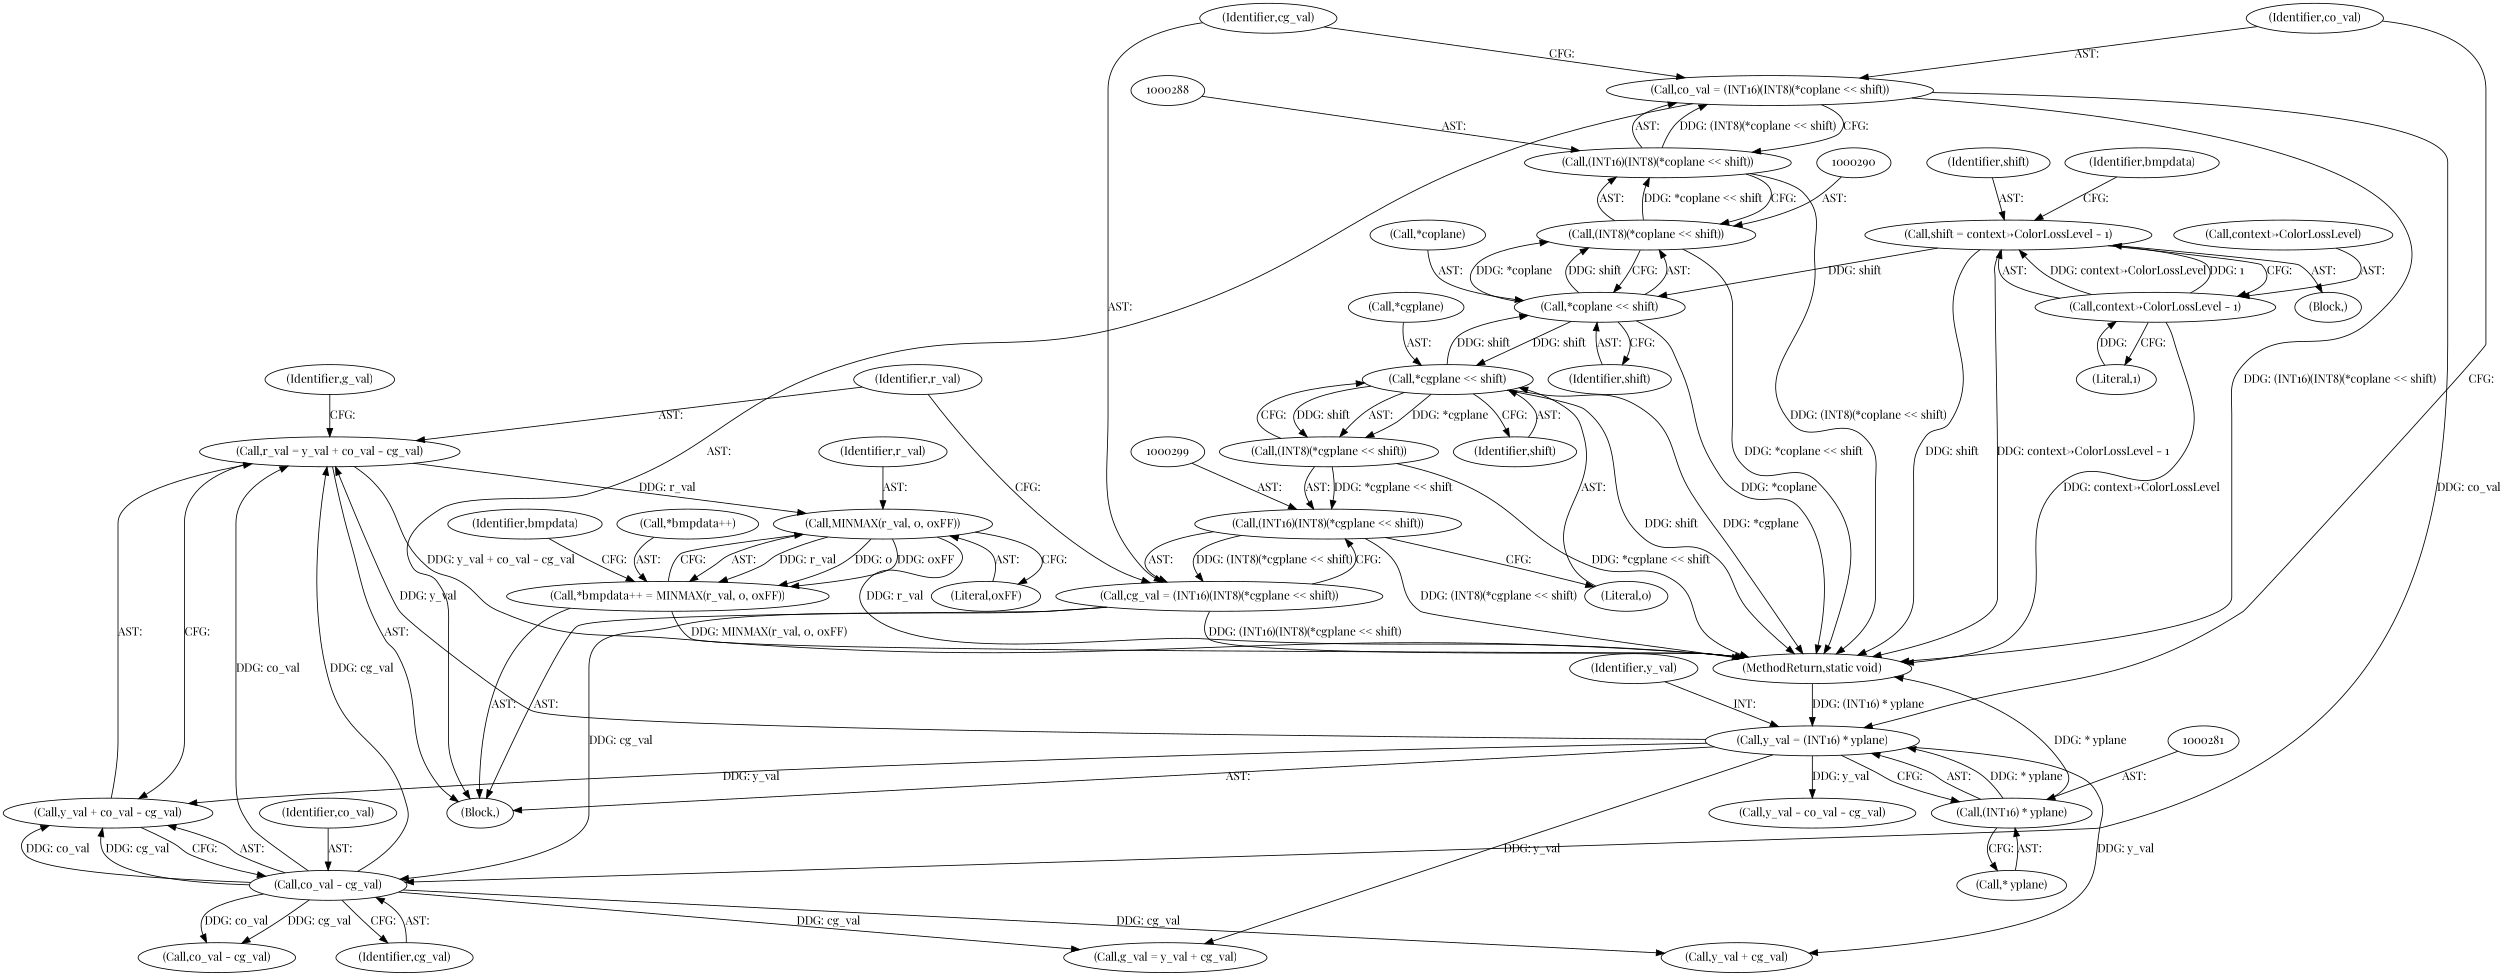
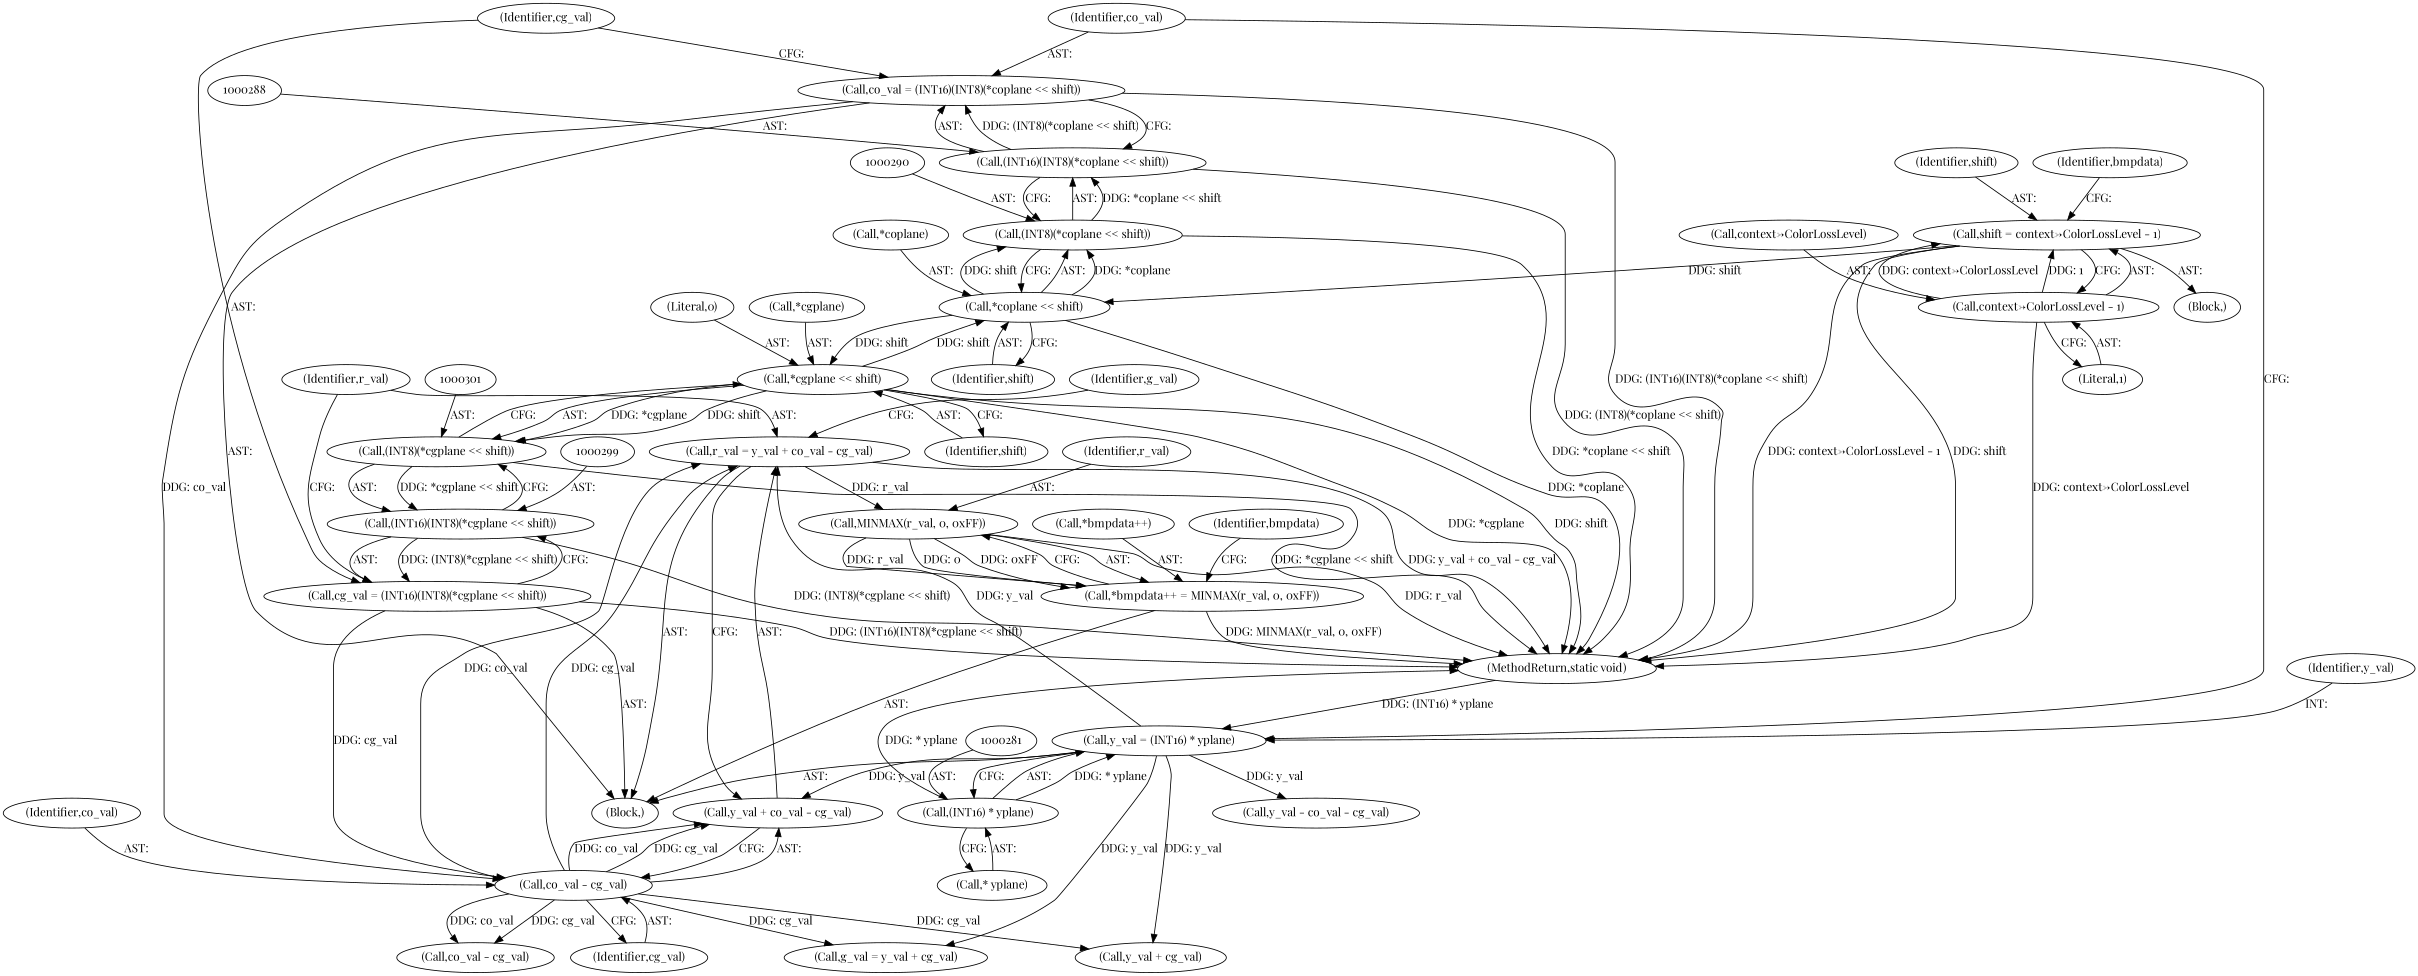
edge "(Literal,1)" -> "(Call,context->ColorLossLevel - 1)": label "DDG: " -> "AST: "
node "1000301": added
edge "(Call,(INT16)(INT8)(*cgplane << shift))" -> "(Literal,0)": now "(Call,(INT16)(INT8)(*cgplane << shift))" -> "(Call,(INT8)(*cgplane << shift))"
node "(Literal,0xFF)": removed
